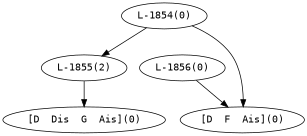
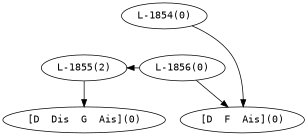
edge "L-1854(0)" -> "L-1855(2)": now "L-1856(0)" -> "L-1855(2)"
